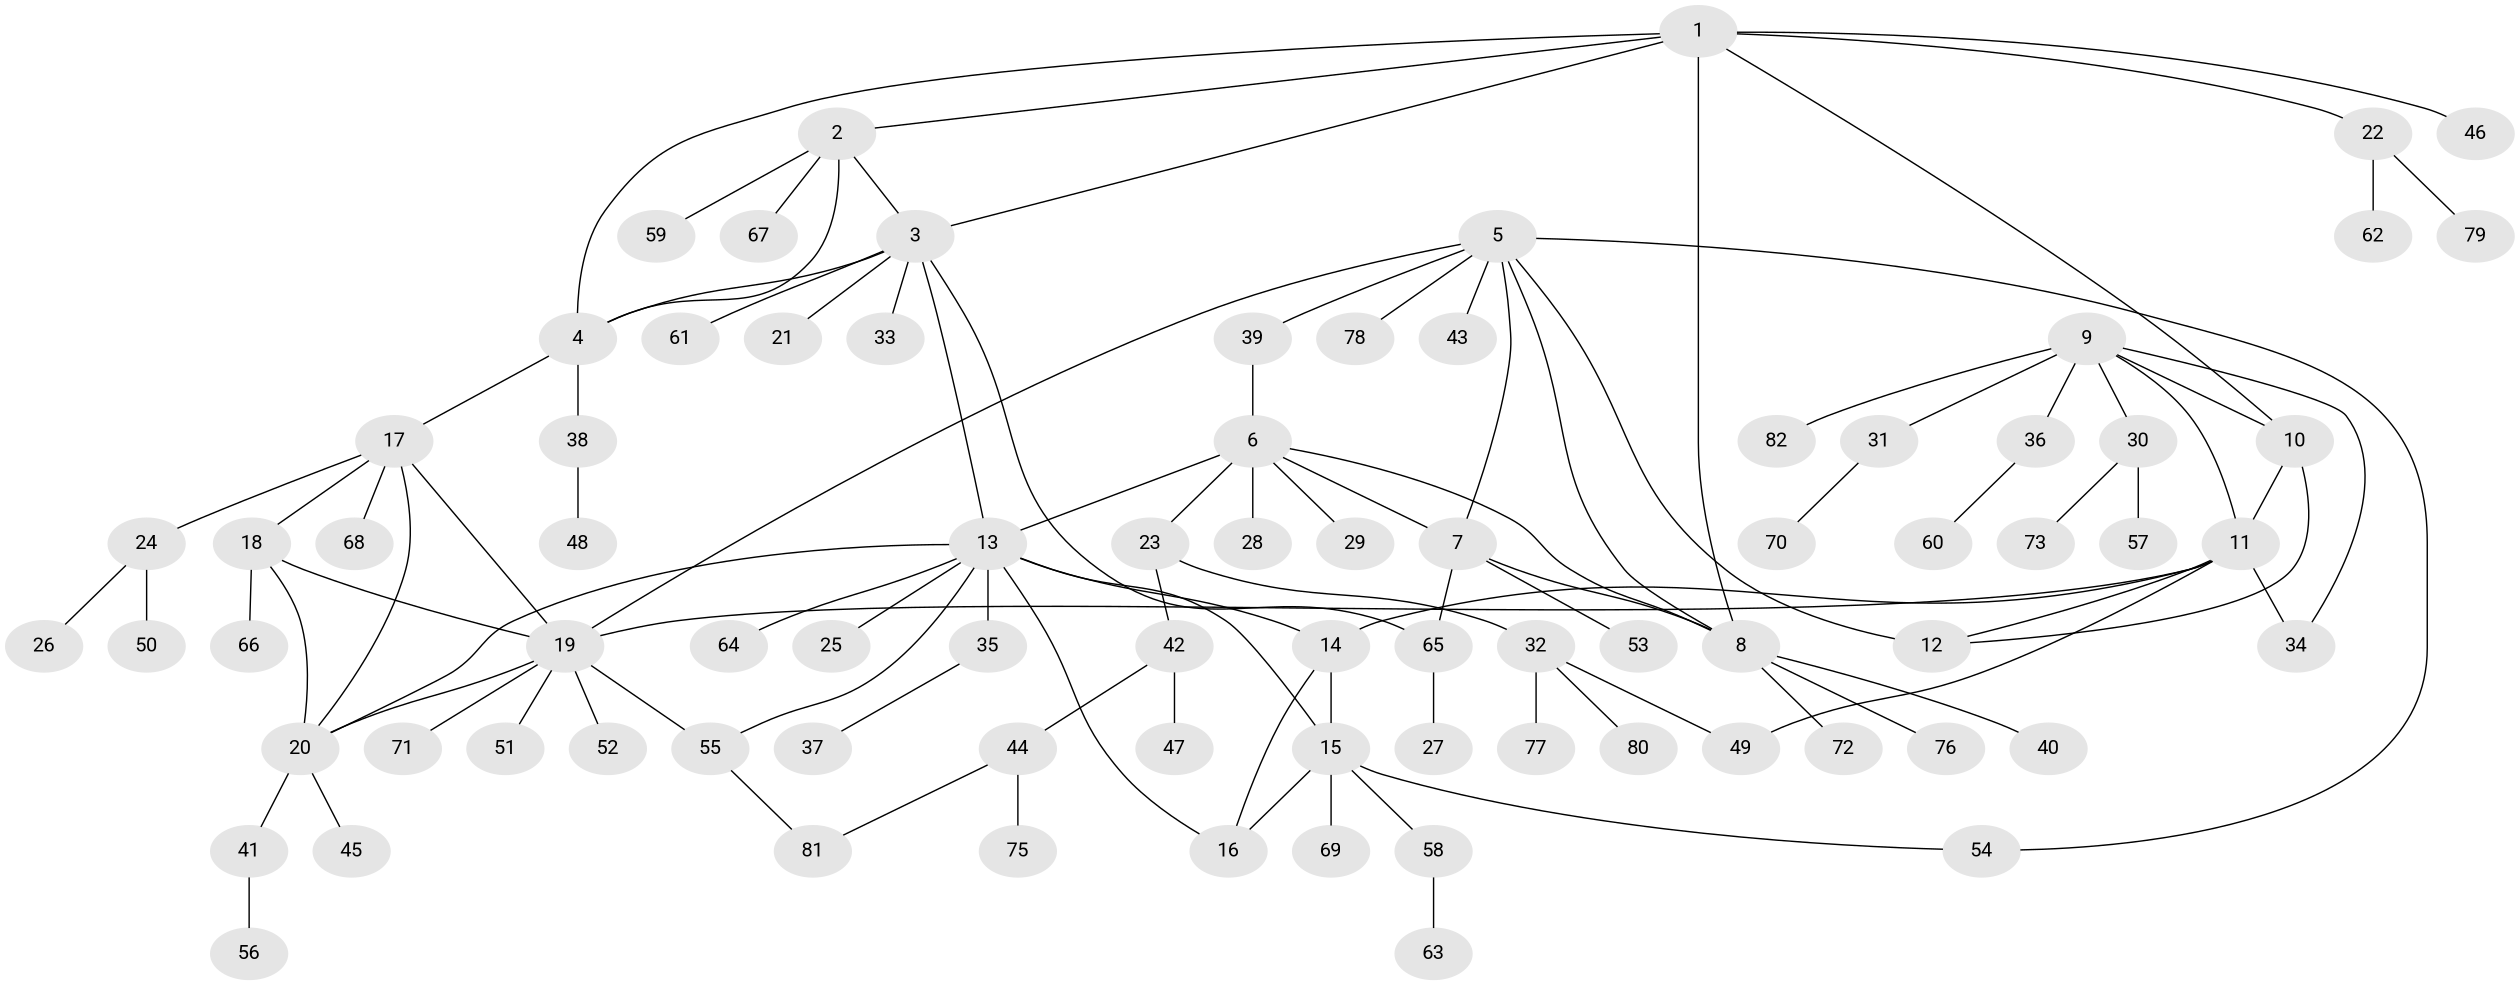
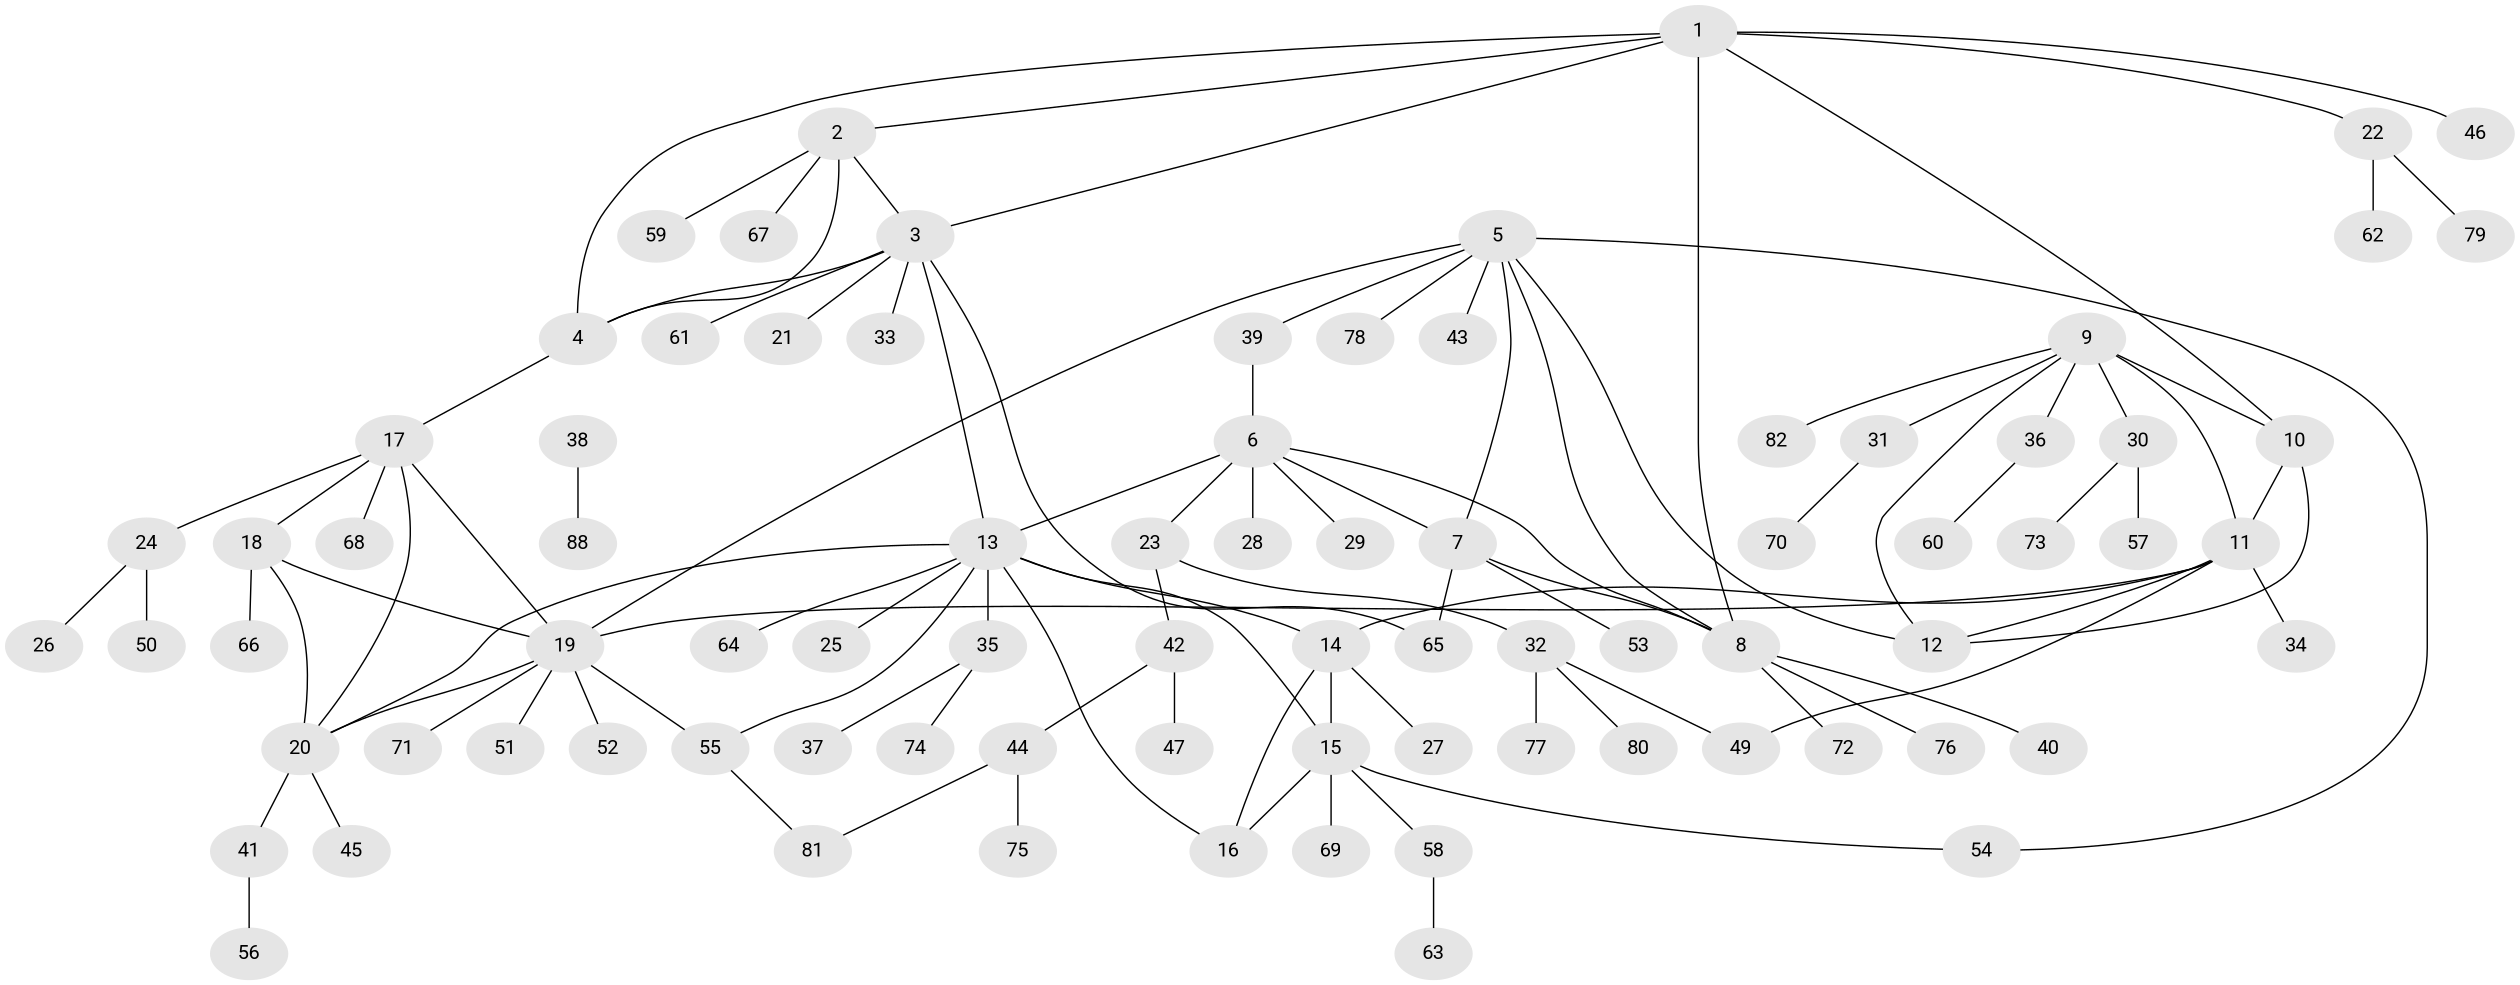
edge "4" -- "38": removed
edge "9" -- "34": now "9" -- "12"
node "48": label "48" -> "88"
edge "65" -- "27": now "14" -- "27"
node "74": added
